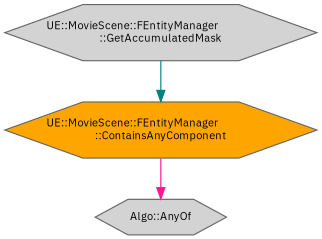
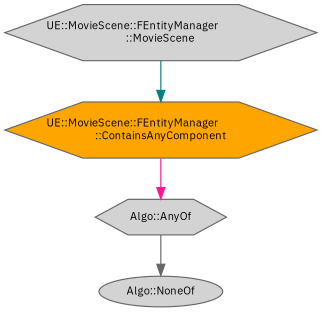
node "UE::MovieScene::FEntityManager ::GetAccumulatedMask": label "UE::MovieScene::FEntityManager ::GetAccumulatedMask" -> "UE::MovieScene::FEntityManager ::MovieScene"
node "Algo::NoneOf": added
